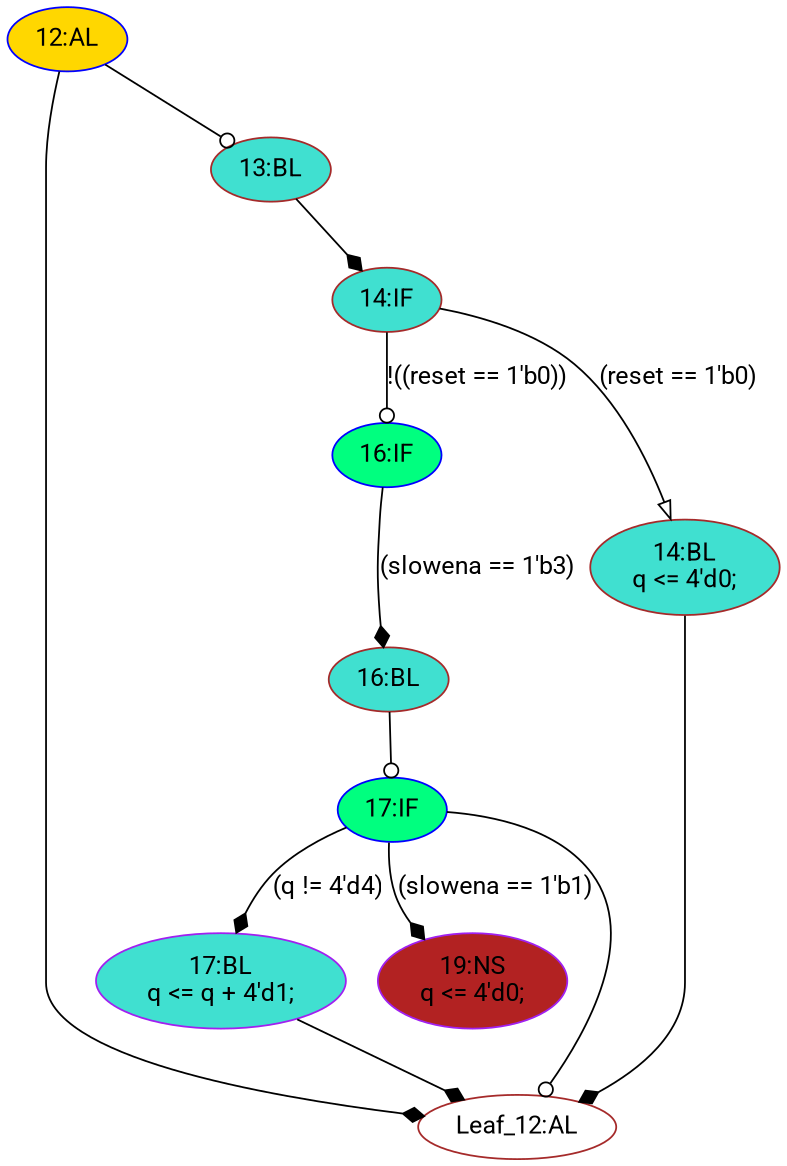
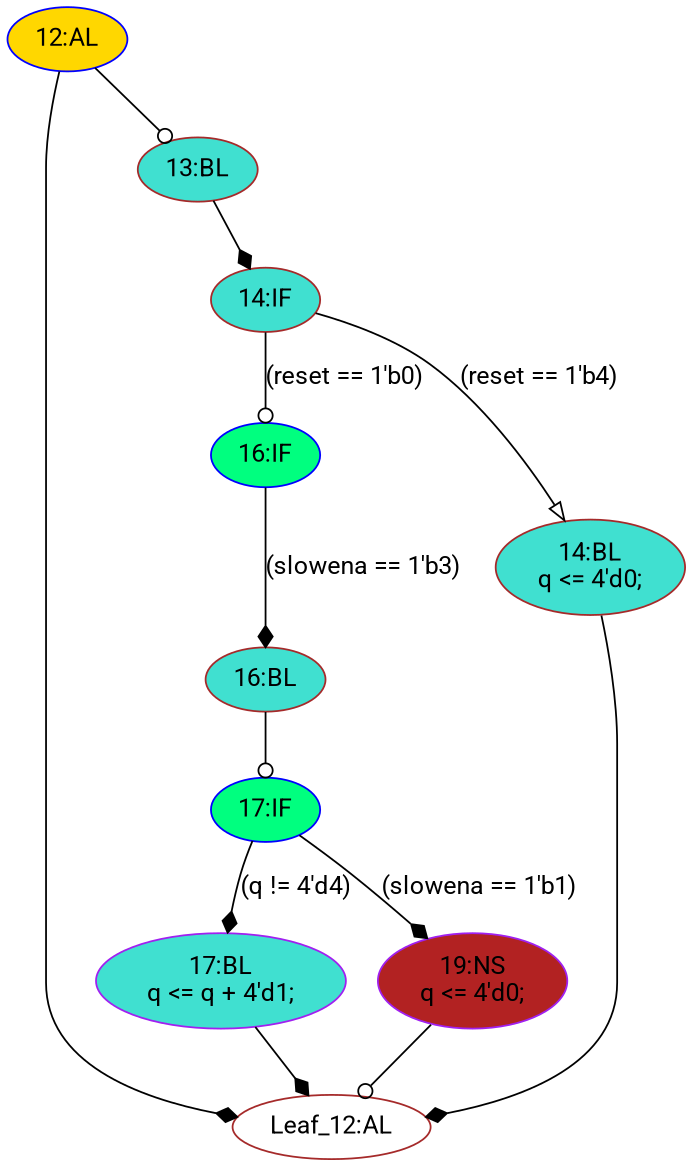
edge "14:IF" -> "16:IF": label "!((reset == 1'b0))" -> "(reset == 1'b0)"
edge "14:IF" -> "14:BL q <= 4'd0;": label "(reset == 1'b0)" -> "(reset == 1'b4)"
edge "17:IF" -> "Leaf_12:AL": now "19:NS q <= 4'd0;" -> "Leaf_12:AL"
